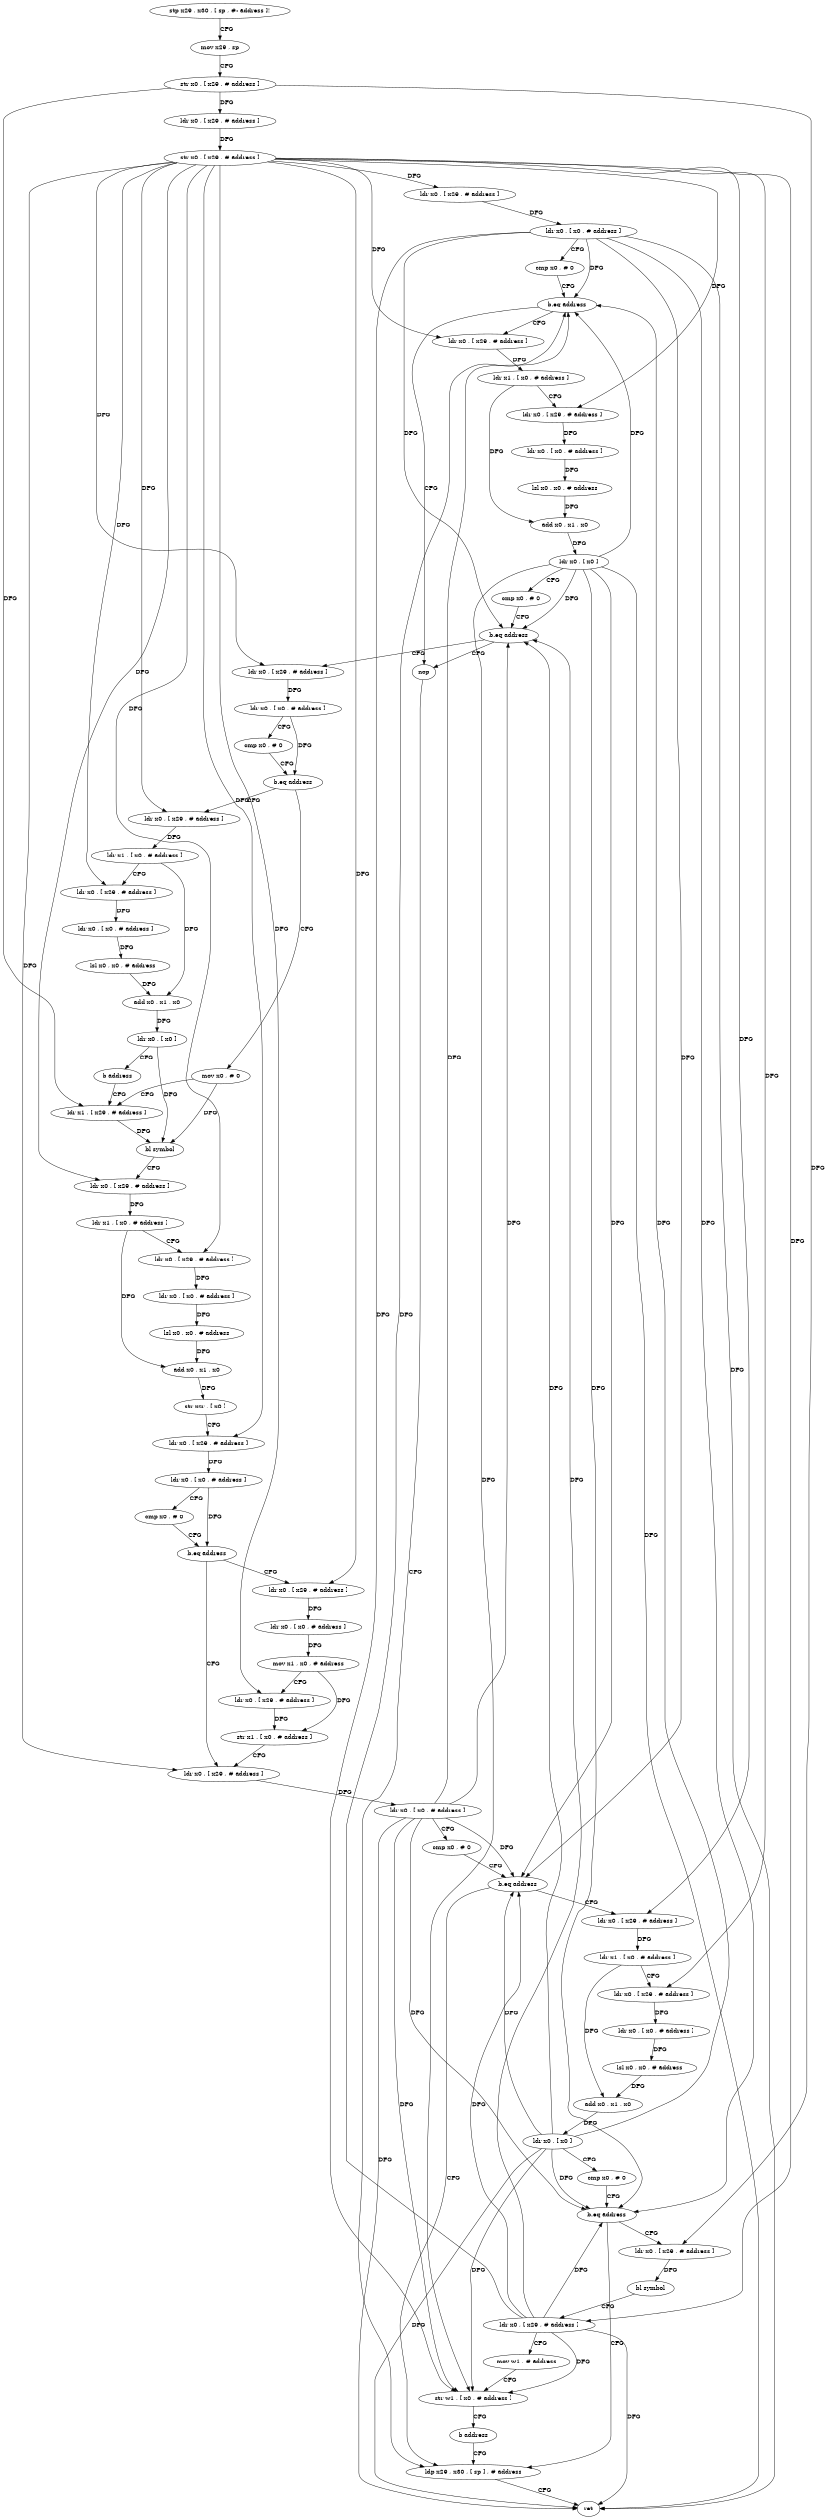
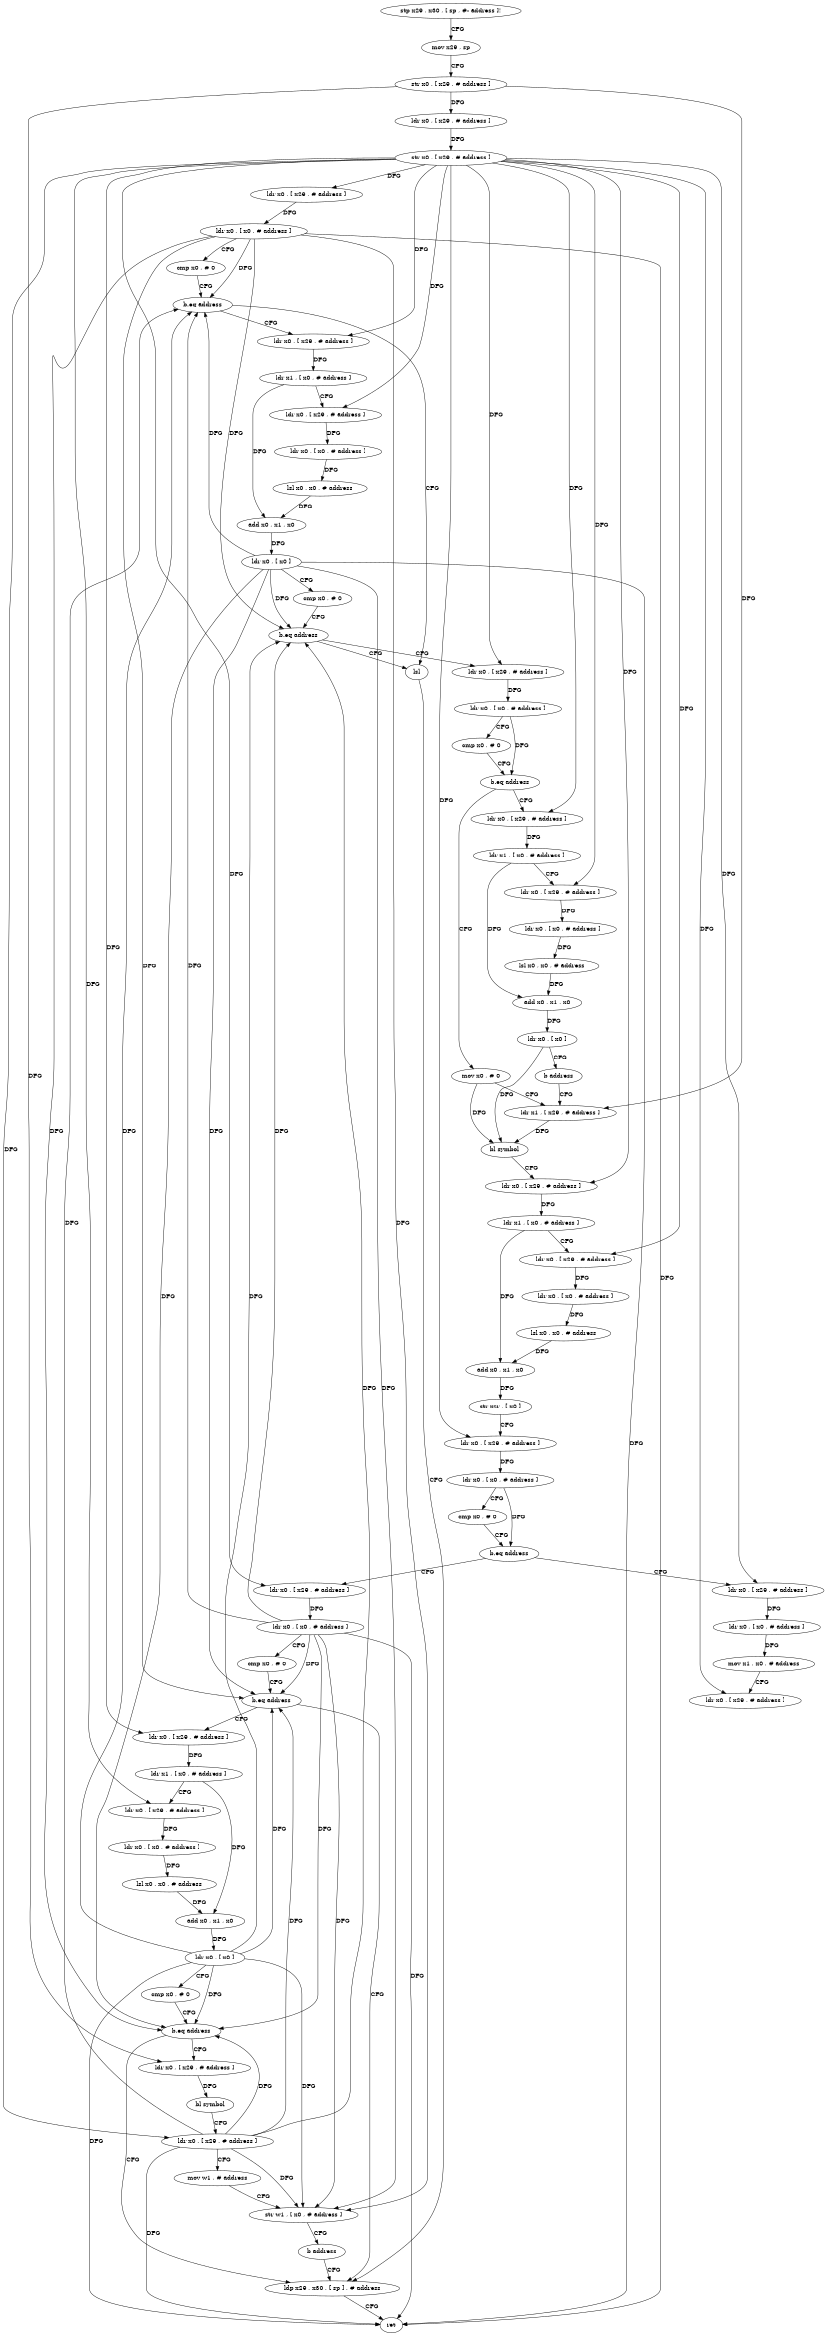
node "nop": label "nop" -> "lsl"
node "str x1 , [ x0 , # address ]": removed
